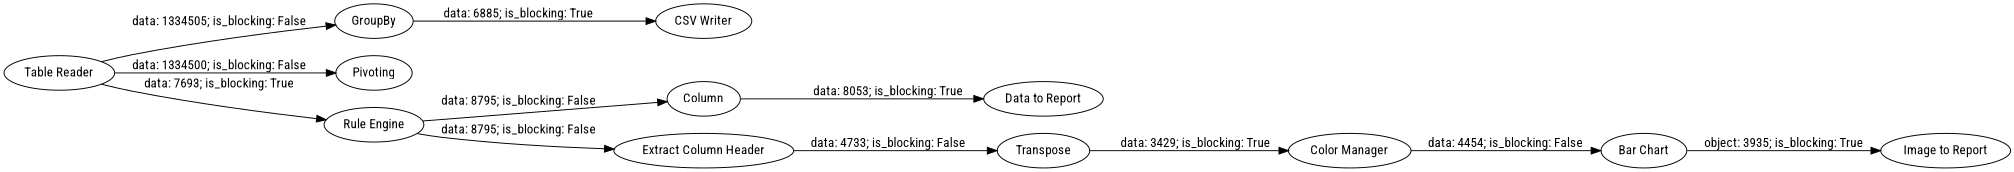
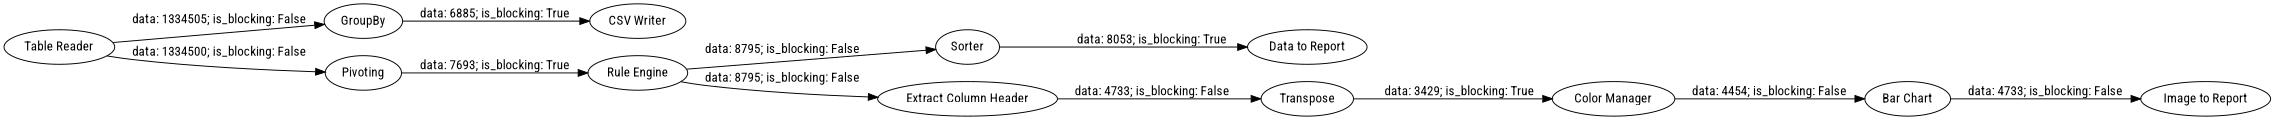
node "Column": label "Column" -> "Sorter"
edge "Table Reader" -> "Rule Engine": now "Pivoting" -> "Rule Engine"
edge "Bar Chart" -> "Image to Report": label "object: 3935; is_blocking: True" -> "data: 4733; is_blocking: False"
